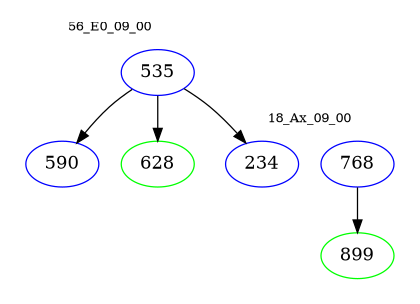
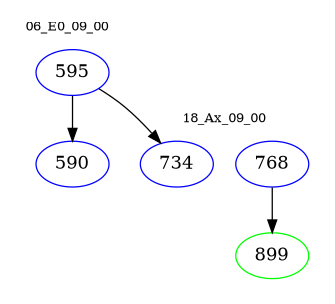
cluster "56_E0_09_00": label "56_E0_09_00" -> "06_E0_09_00"
node "535": label "535" -> "595"
node "628": removed
node "234": label "234" -> "734"
